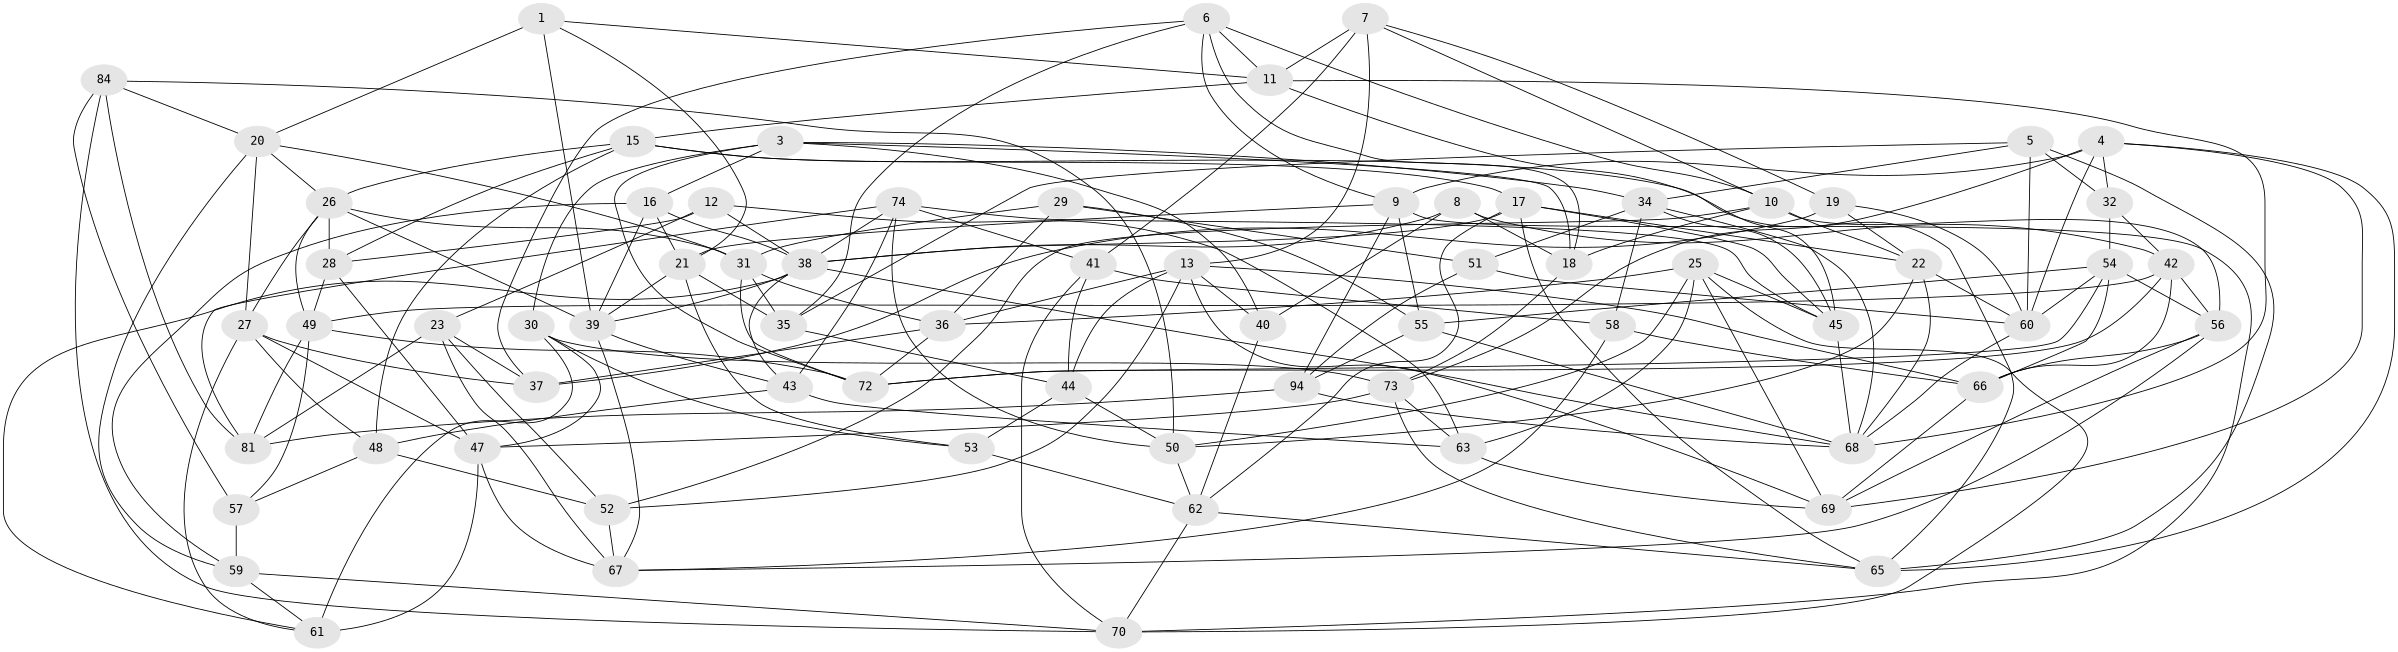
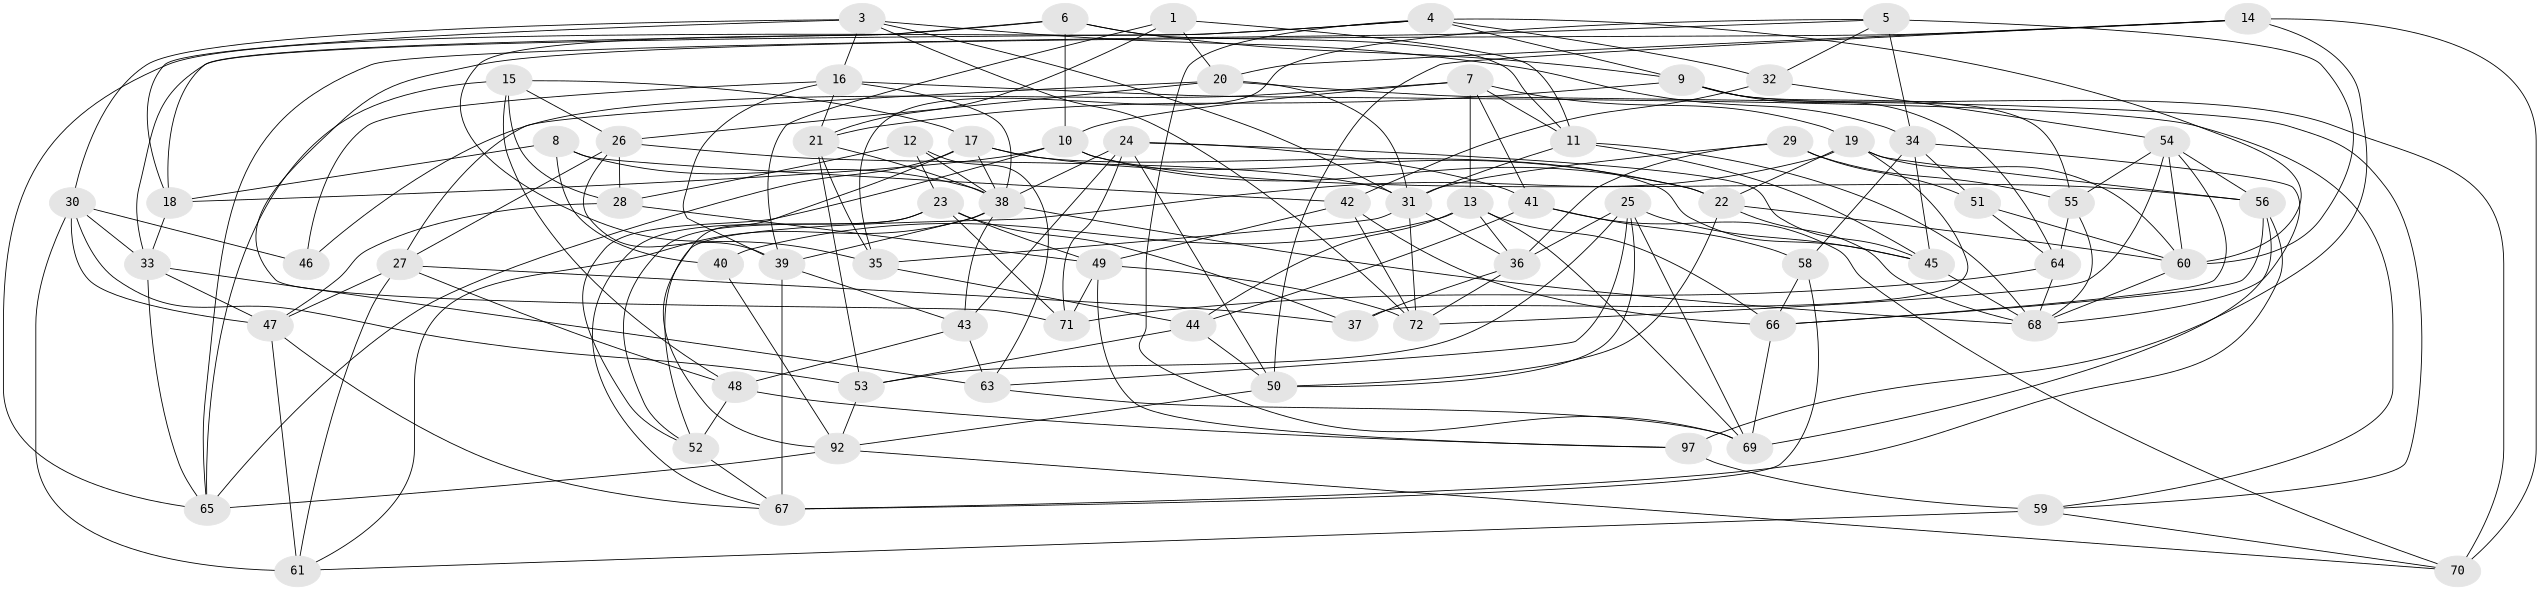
edge "6" -- "37": removed
node "84": label "84" -> "14"
edge "11" -- "15": now "11" -- "31"
edge "3" -- "40": now "3" -- "31"
node "74": label "74" -> "24"
edge "26" -- "49": now "23" -- "49"
node "46": added
edge "21" -- "39": now "21" -- "38"
edge "42" -- "56": now "19" -- "56"
node "94": label "94" -> "64"
node "73": label "73" -> "33"
node "81": label "81" -> "71"
edge "13" -- "52": now "19" -- "52"
node "57": label "57" -> "97"
node "62": label "62" -> "92"
edge "25" -- "70": now "25" -- "53"
